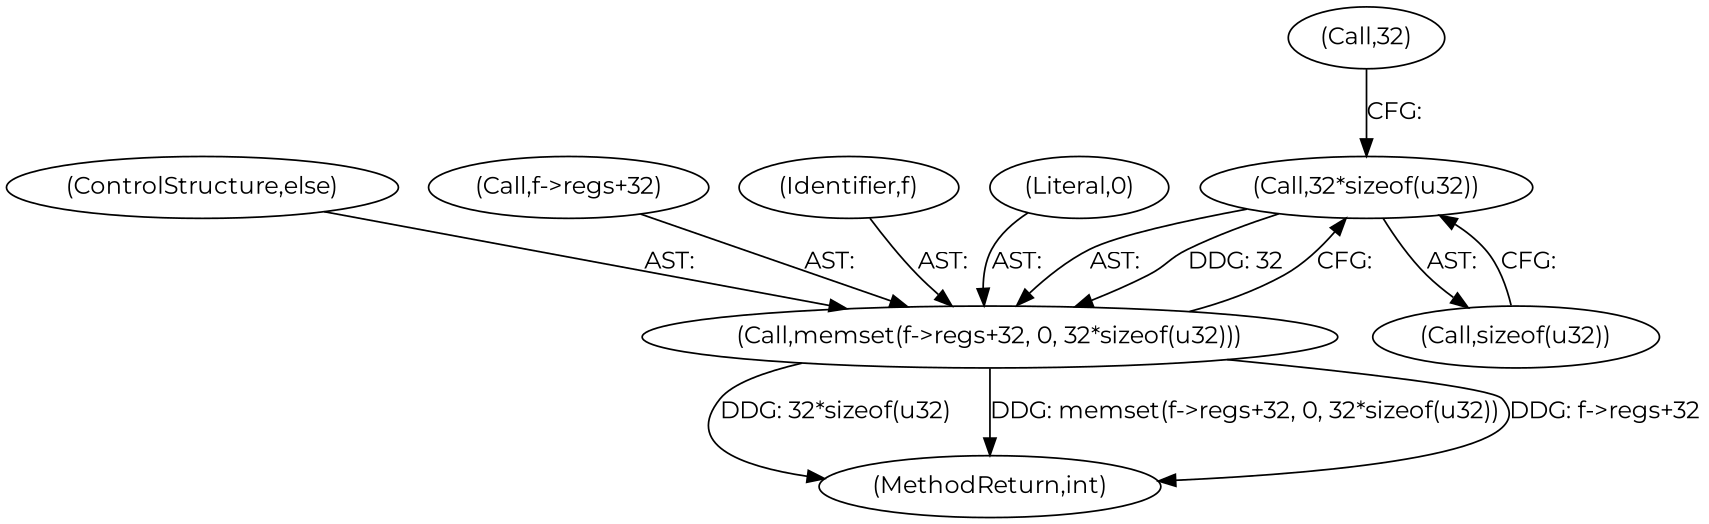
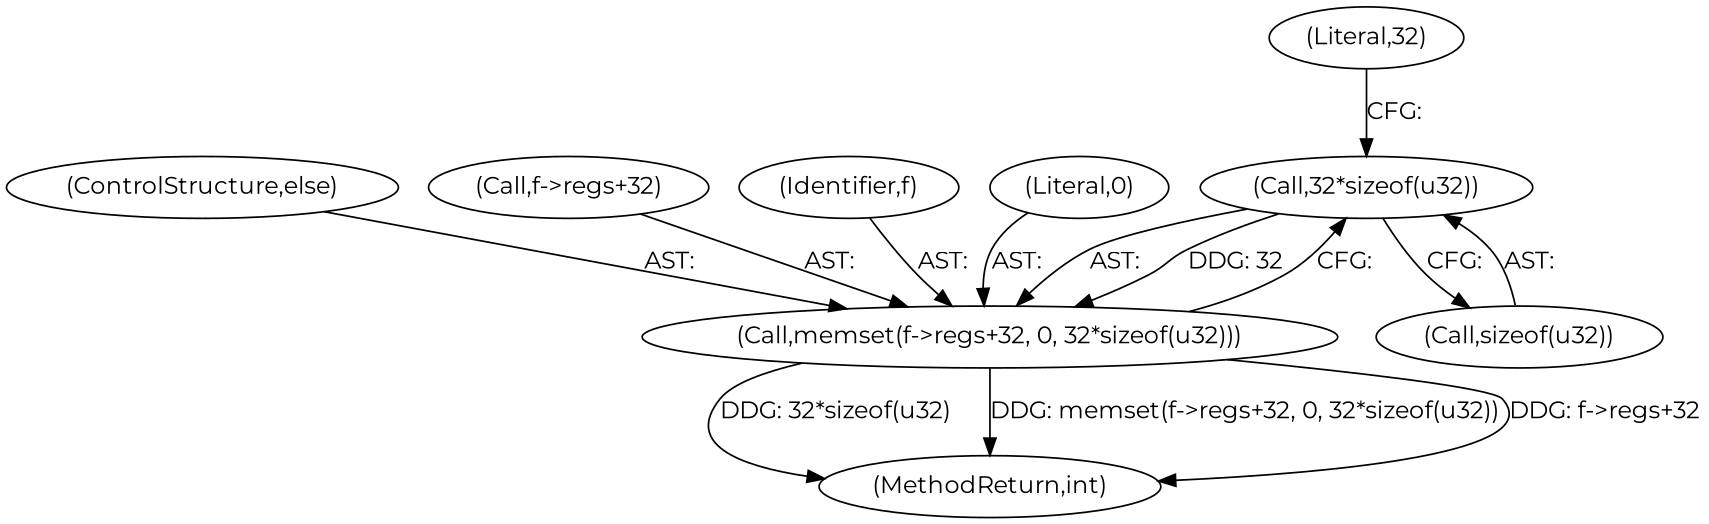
node "(Call,32)": label "(Call,32)" -> "(Literal,32)"
edge "(Call,32*sizeof(u32))" -> "(Call,sizeof(u32))": label "AST: " -> "CFG: "
edge "(Call,sizeof(u32))" -> "(Call,32*sizeof(u32))": label "CFG: " -> "AST: "
